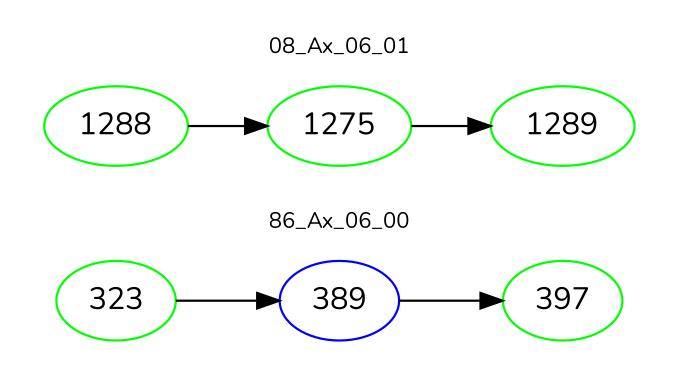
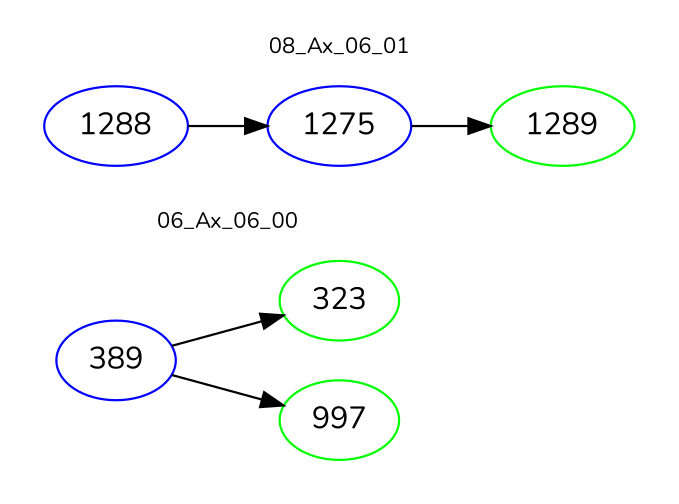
node "1288": color green -> blue
node "1275": color green -> blue
cluster "86_Ax_06_00": label "86_Ax_06_00" -> "06_Ax_06_00"
edge "323" -> "389": reversed
node "397": label "397" -> "997"
